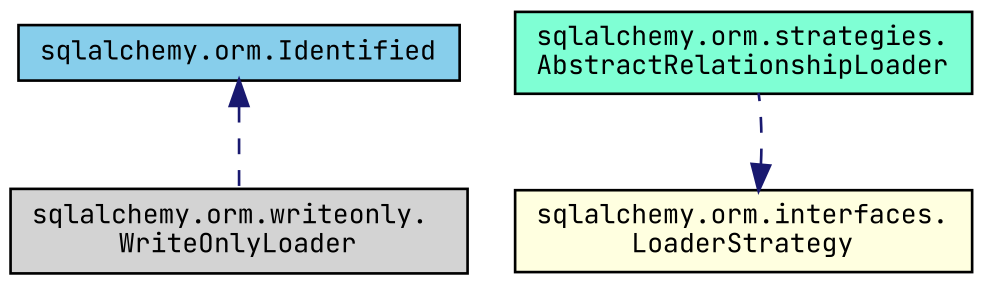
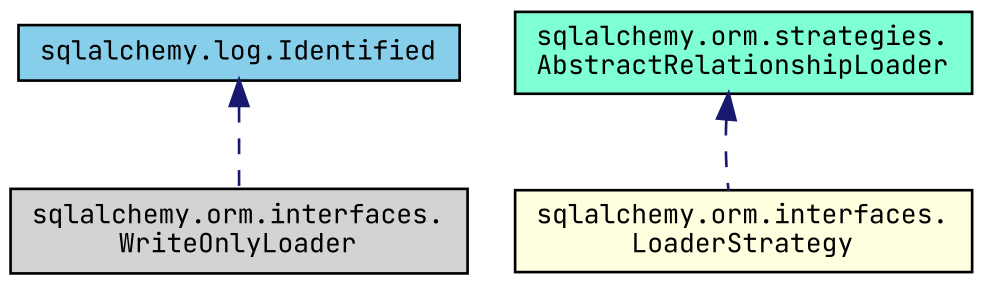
node "sqlalchemy.orm.Identified": label "sqlalchemy.orm.Identified" -> "sqlalchemy.log.Identified"
edge "sqlalchemy.orm.strategies. AbstractRelationshipLoader" -> "sqlalchemy.orm.interfaces. LoaderStrategy": reversed
node "sqlalchemy.orm.writeonly. WriteOnlyLoader": label "sqlalchemy.orm.writeonly. WriteOnlyLoader" -> "sqlalchemy.orm.interfaces. WriteOnlyLoader"
